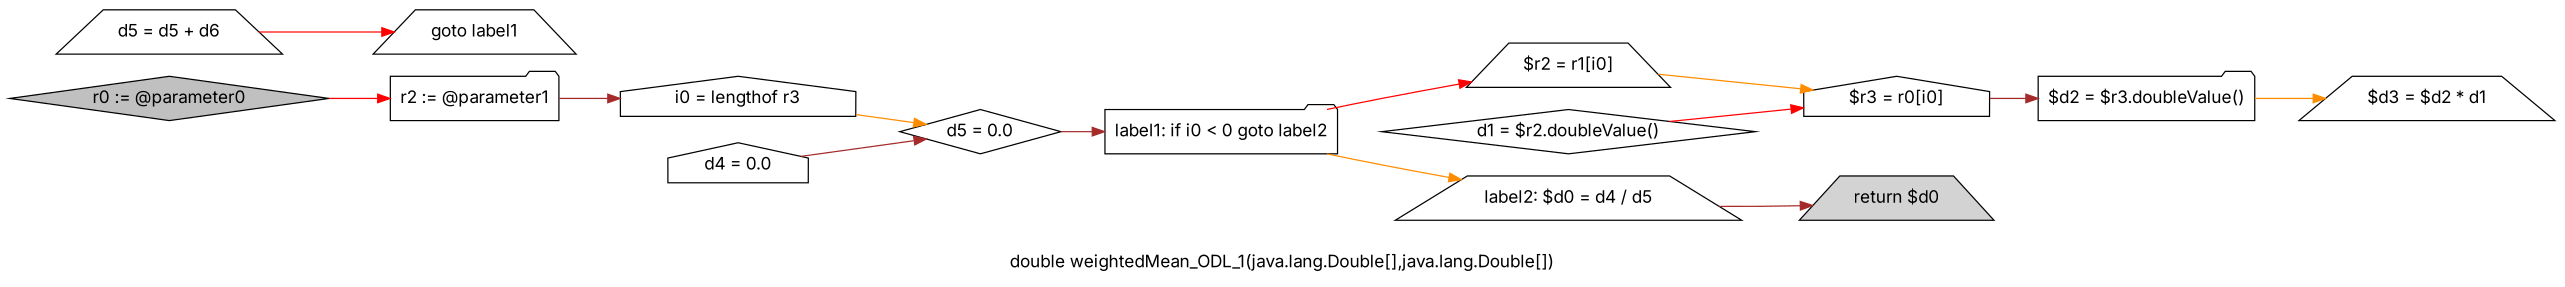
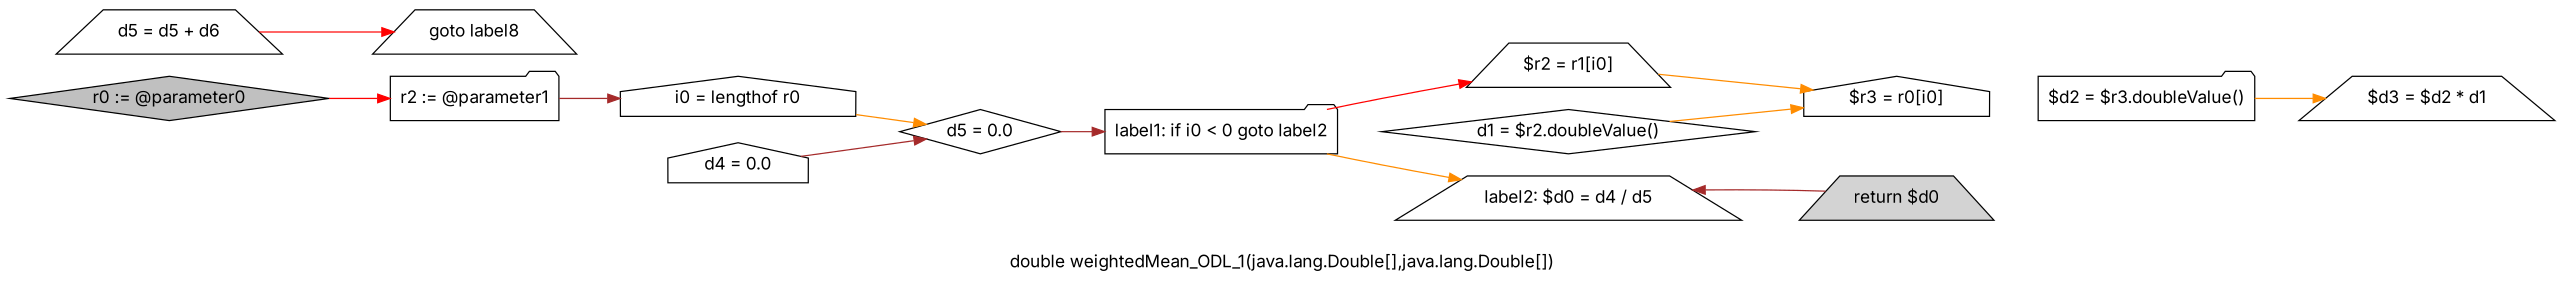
node "goto label1": label "goto label1" -> "goto label8"
node "i0 = lengthof r3": label "i0 = lengthof r3" -> "i0 = lengthof r0"
edge "$r3 = r0[i0]" -> "$d2 = $r3.doubleValue()": removed
edge "d1 = $r2.doubleValue()" -> "$r3 = r0[i0]": color red -> darkorange
edge "label2: $d0 = d4 / d5" -> "return $d0": reversed
